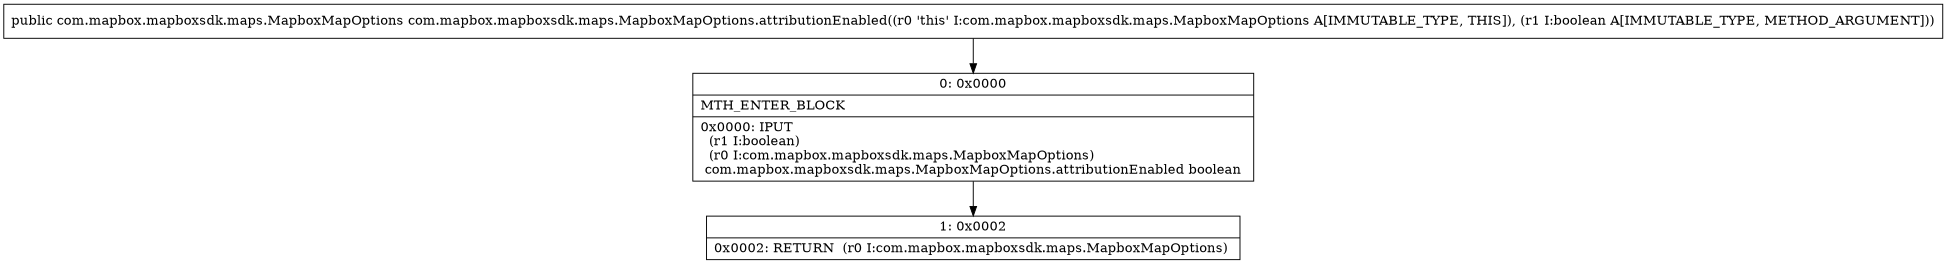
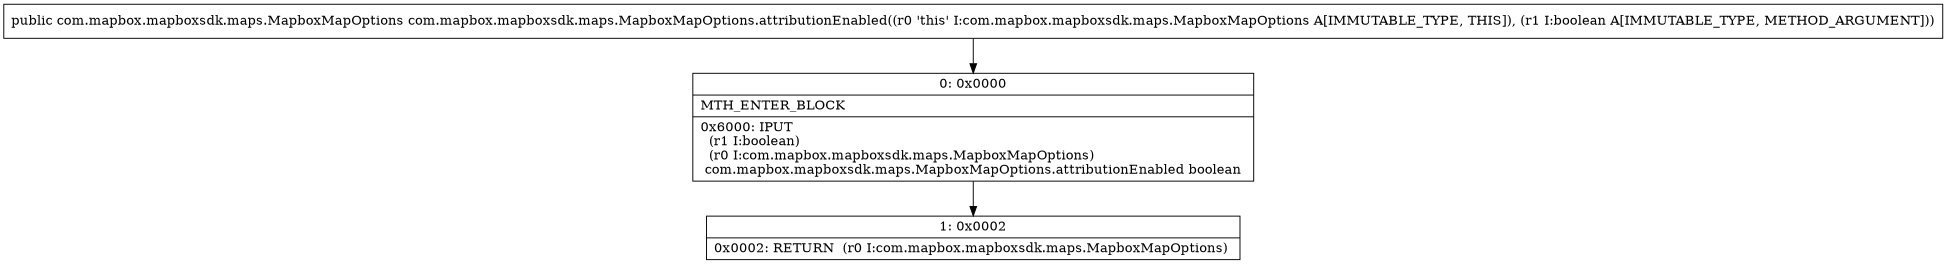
node "0: 0x0000": text "0x0000: IPUT" -> "0x6000: IPUT"
